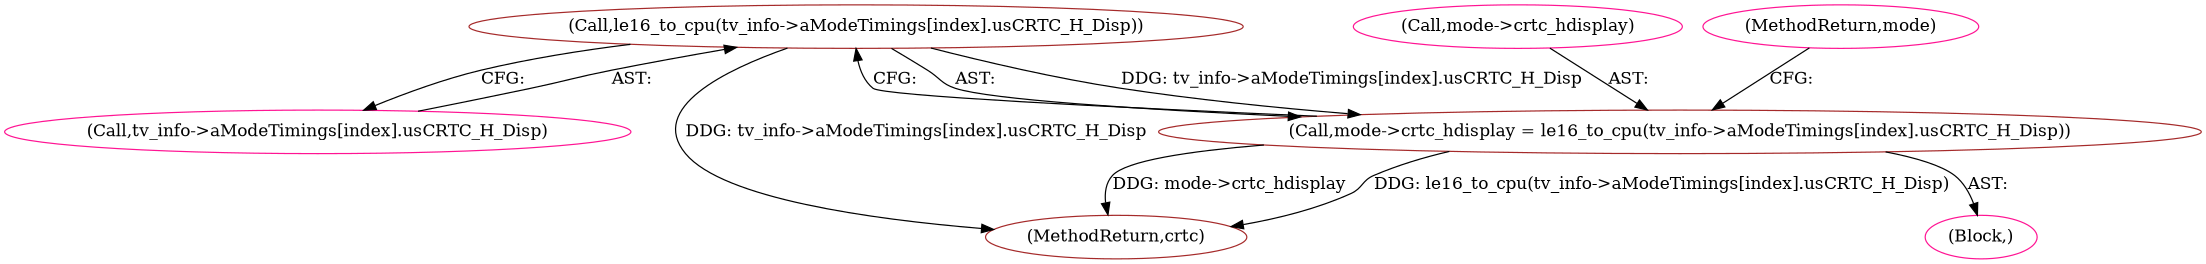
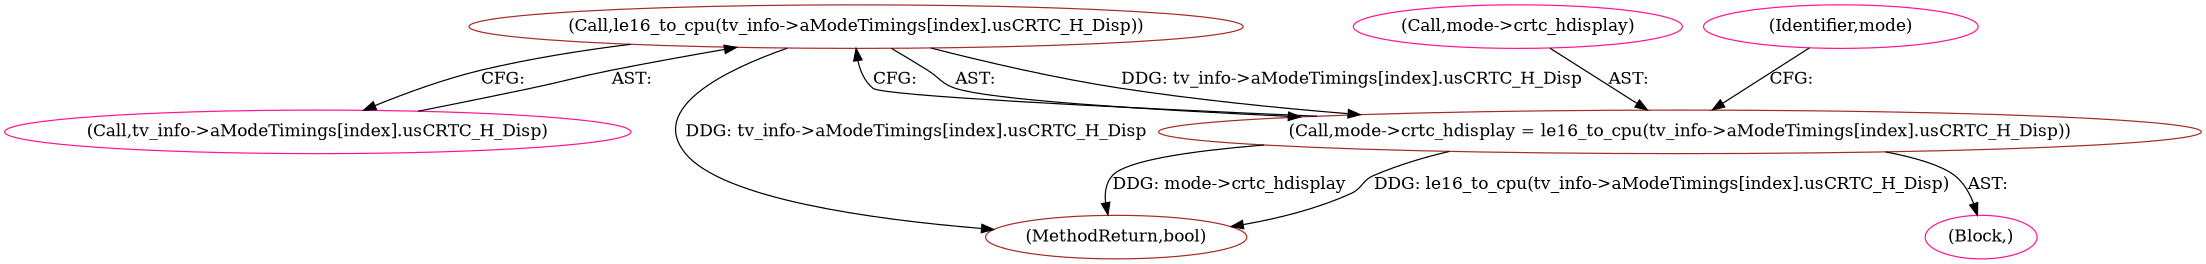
node "(MethodReturn,mode)": label "(MethodReturn,mode)" -> "(Identifier,mode)"
node "(MethodReturn,crtc)": label "(MethodReturn,crtc)" -> "(MethodReturn,bool)"
